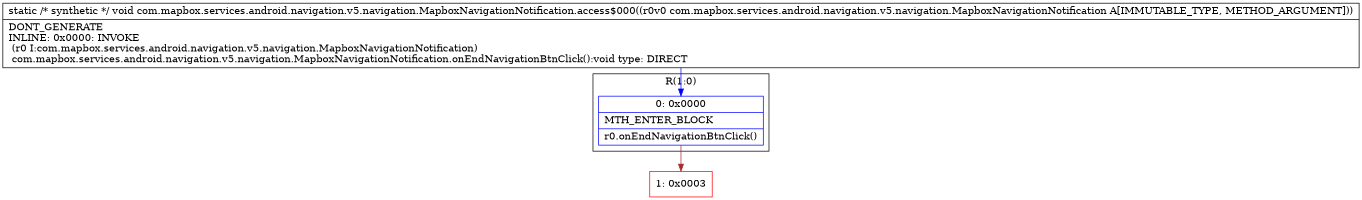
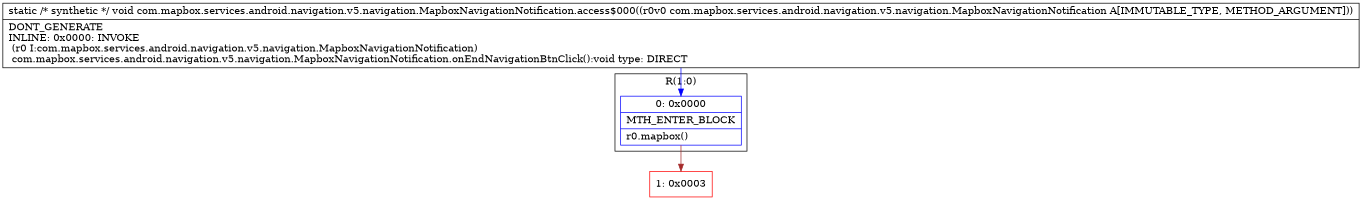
node "0: 0x0000": text "r0.onEndNavigationBtnClick()" -> "r0.mapbox()"
